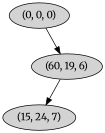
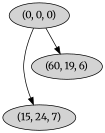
edge "(60, 19, 6)" -> "(15, 24, 7)": now "(0, 0, 0)" -> "(15, 24, 7)"
